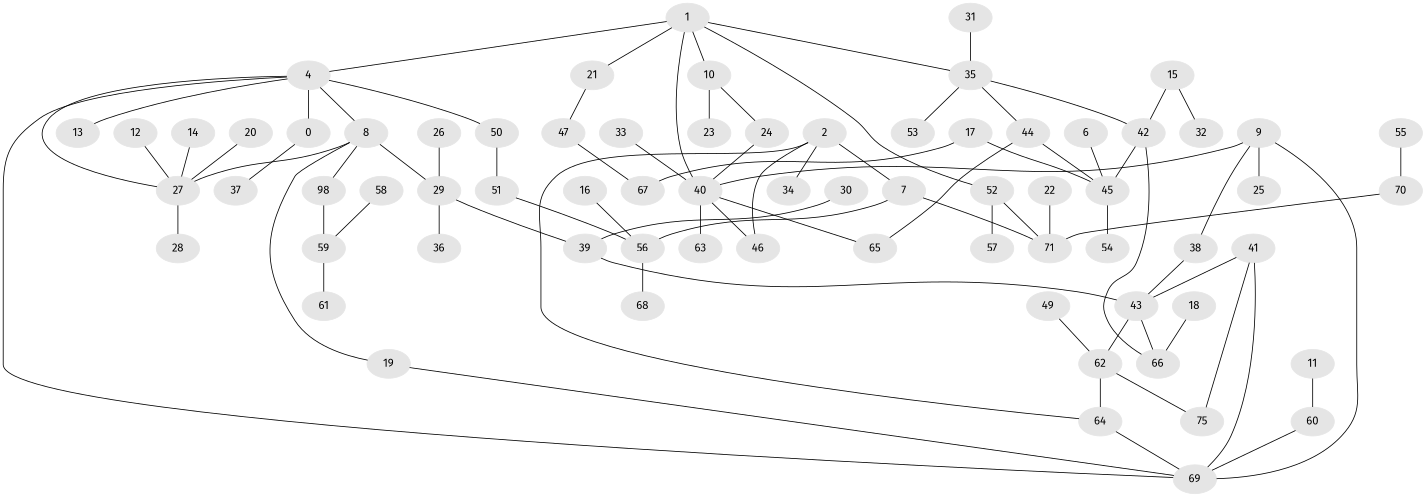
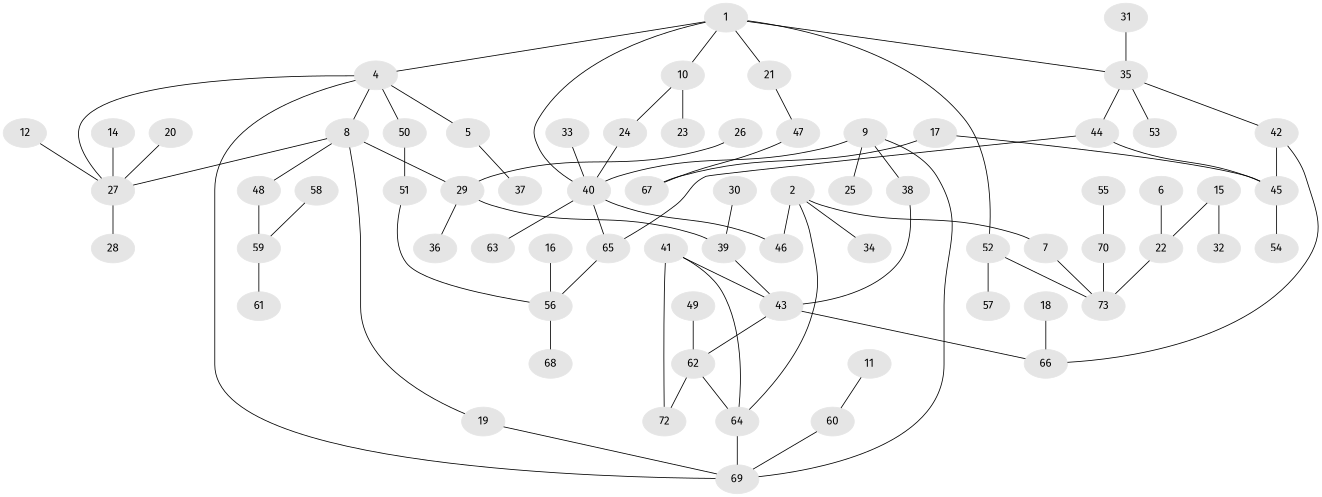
edge "15" -- "42": now "15" -- "22"
node "13": removed
node "0": label "0" -> "5"
edge "6" -- "45": now "6" -- "22"
node "98": label "98" -> "48"
edge "7" -- "56": now "65" -- "56"
node "71": label "71" -> "73"
edge "41" -- "69": now "41" -- "64"
node "75": label "75" -> "72"
